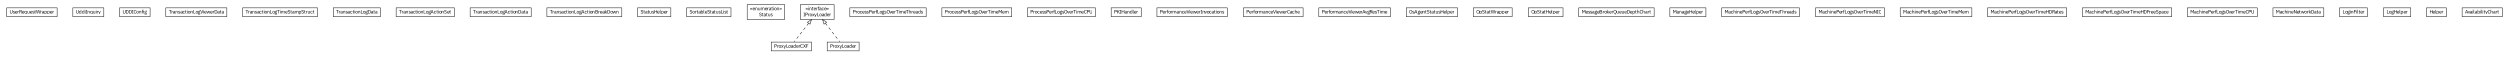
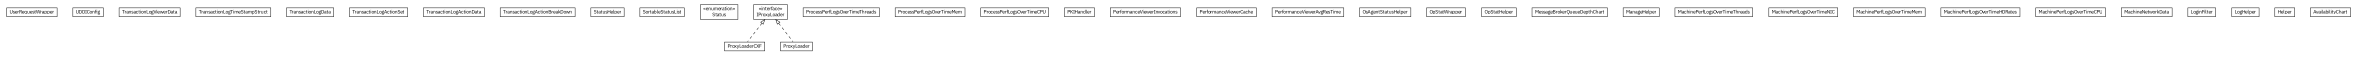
node "UddiInquiry": removed
node "MachinePerfLogsOverTimeHDFreeSpace": removed
